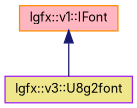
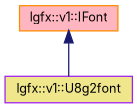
node "lgfx::v3::U8g2font": label "lgfx::v3::U8g2font" -> "lgfx::v1::U8g2font"
